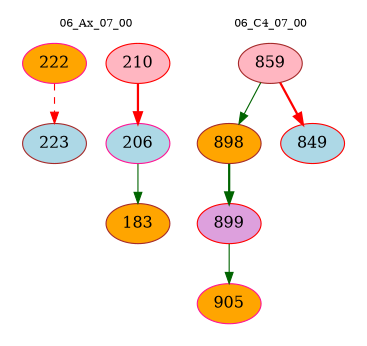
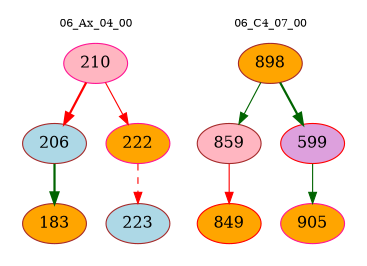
cluster "06_Ax_07_00": label "06_Ax_07_00" -> "06_Ax_04_00"
node "210": color red -> deeppink
edge "210" -> "222": added
edge "859" -> "898": reversed
edge "859" -> "849": style bold -> solid
node "206": color deeppink -> brown
node "849": fillcolor lightblue -> orange
edge "206" -> "183": style solid -> bold
node "899": label "899" -> "599"
